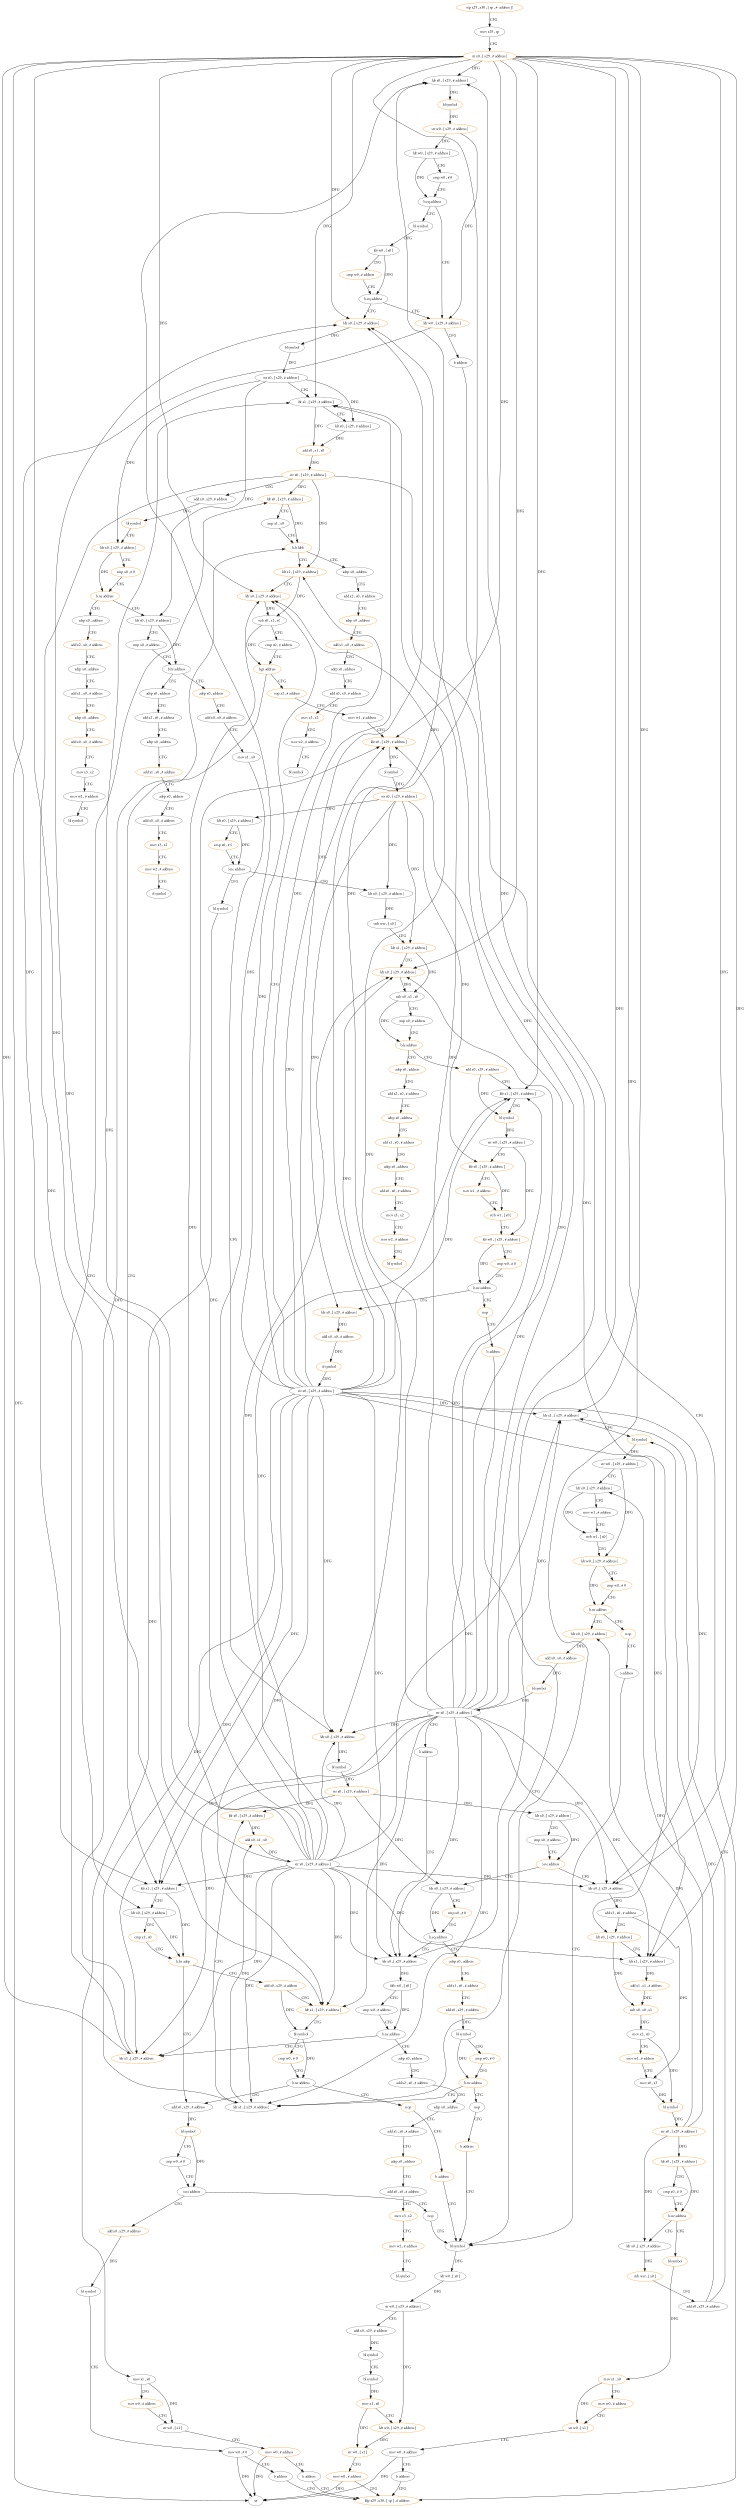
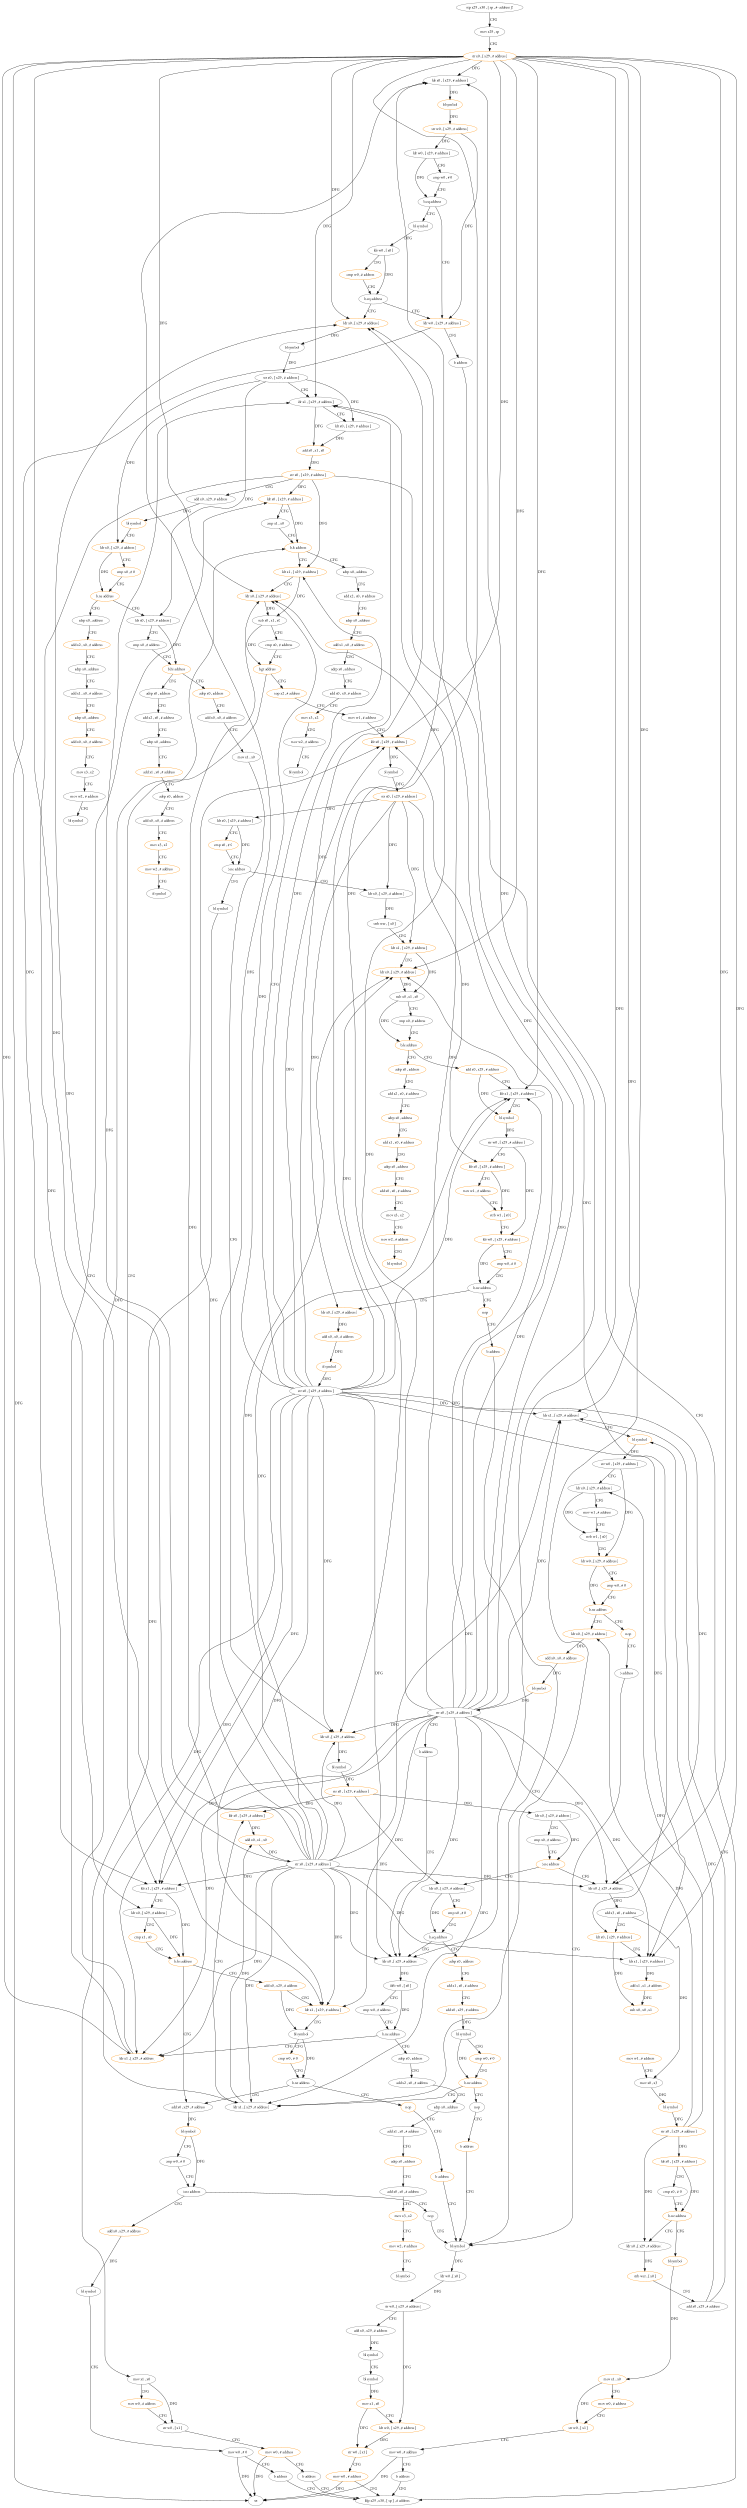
node "stp x29 , x30 , [ sp , #- address ]!": color darkorange -> gray40
node "b.ls ldrb": label "b.ls ldrb" -> "b.ls address"
node "b.hi address": color gray40 -> darkorange
node "b.hs adrp": label "b.hs adrp" -> "b.hs address"
node "mov x2 , x0": removed
node "ldp x29 , x30 , [ sp ] , # address": color darkorange -> gray40
